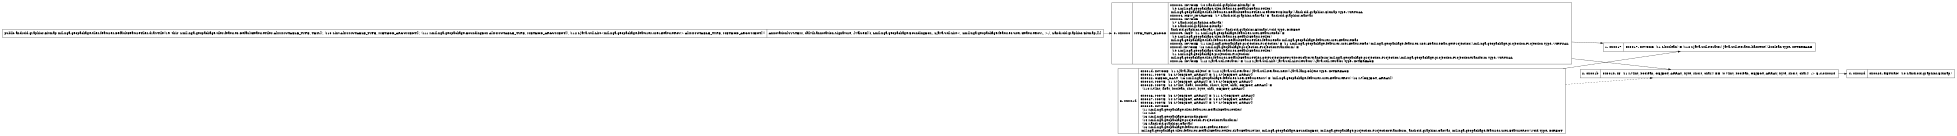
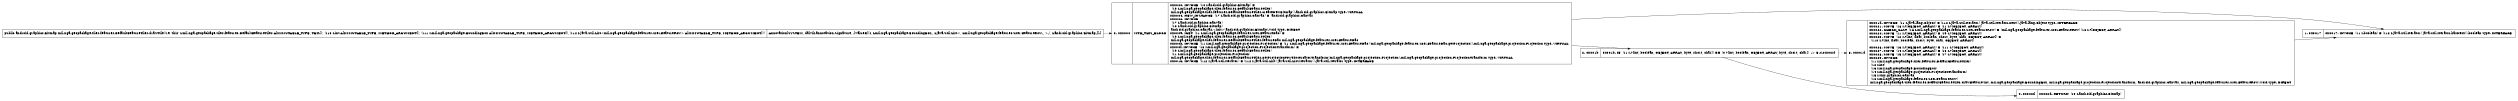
edge "3: 0x001d" -> "2: 0x001b": reversed
node "3: 0x001d": text "(r5 I:android.graphics.Canvas)" -> "(r5 I:this.graphics.Canvas)"
